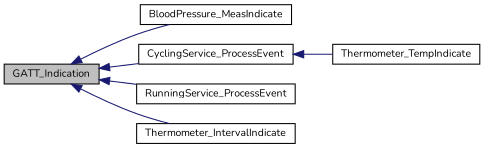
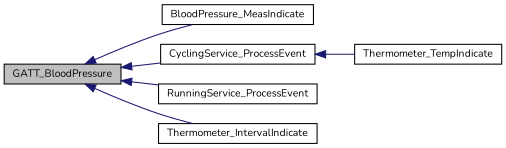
node "GATT_Indication": label "GATT_Indication" -> "GATT_BloodPressure"
